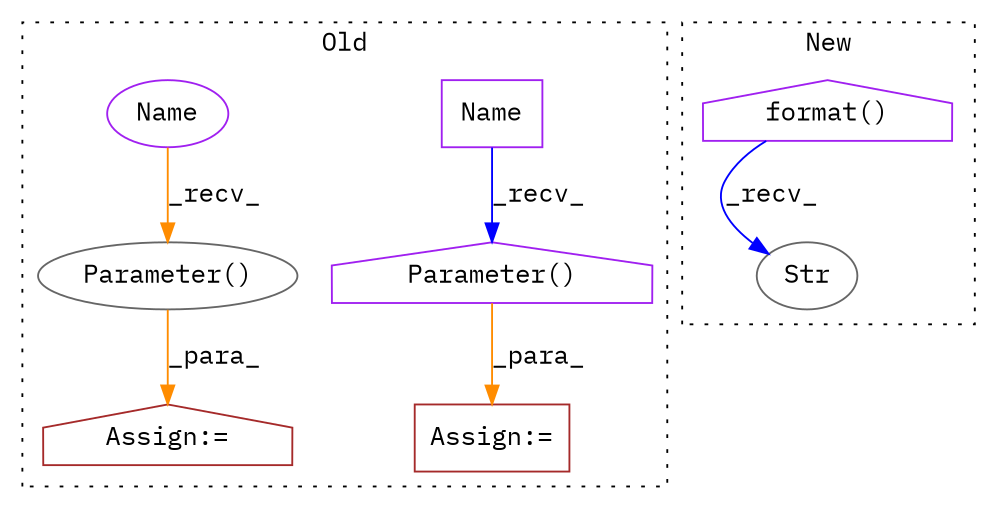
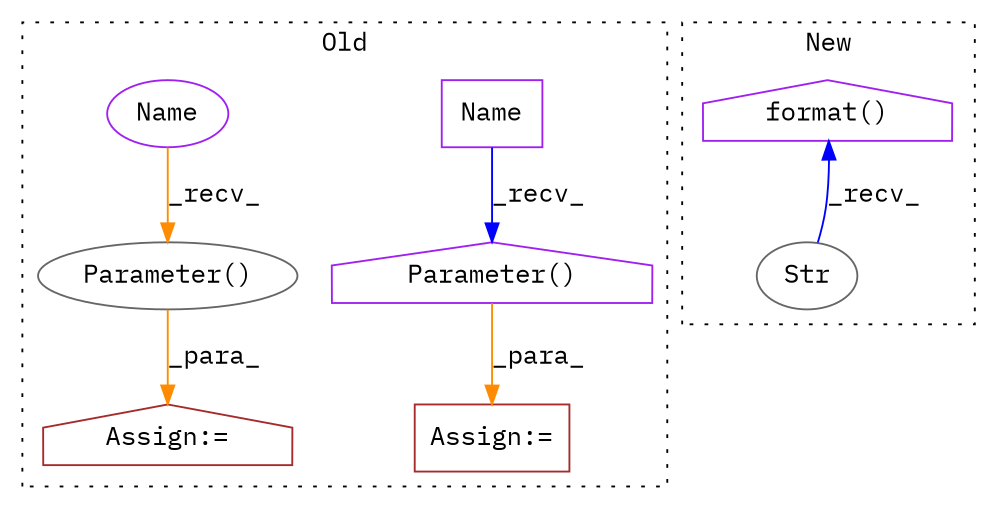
edge "format()" -> "Str": reversed
